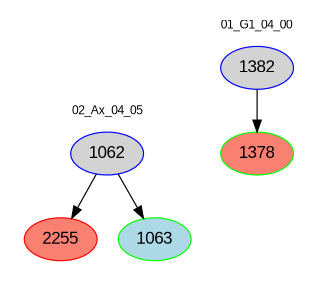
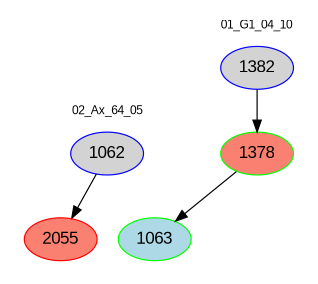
cluster "01_G1_04_00": label "01_G1_04_00" -> "01_G1_04_10"
cluster "02_Ax_04_05": label "02_Ax_04_05" -> "02_Ax_64_05"
edge "1062" -> "1063": now "1378" -> "1063"
node "2255": label "2255" -> "2055"
